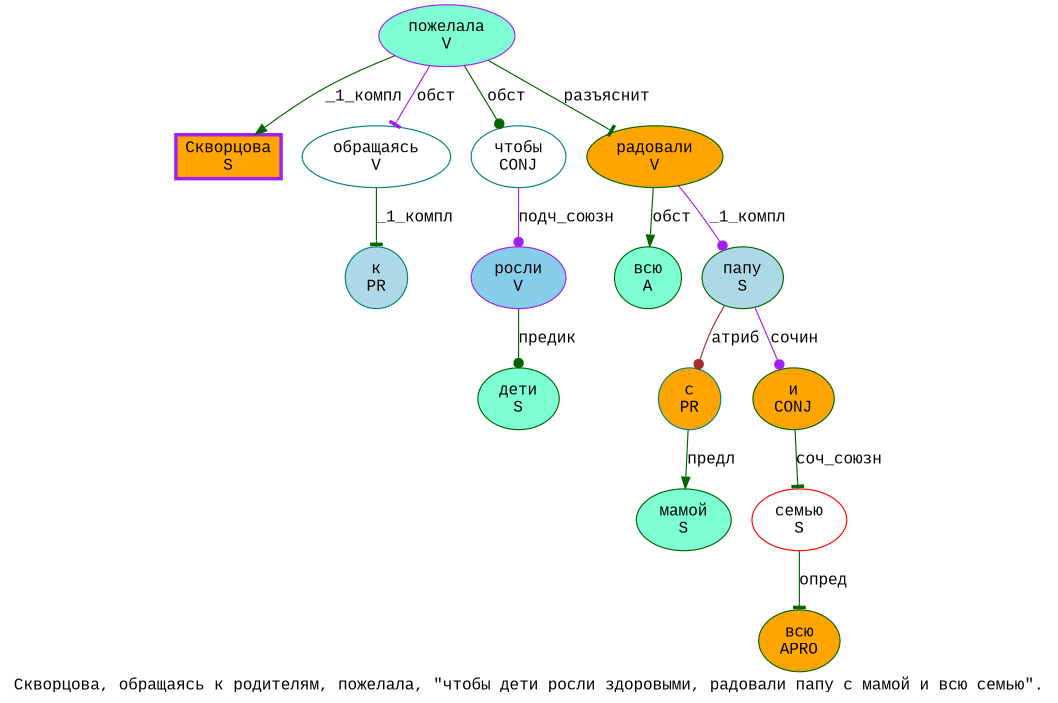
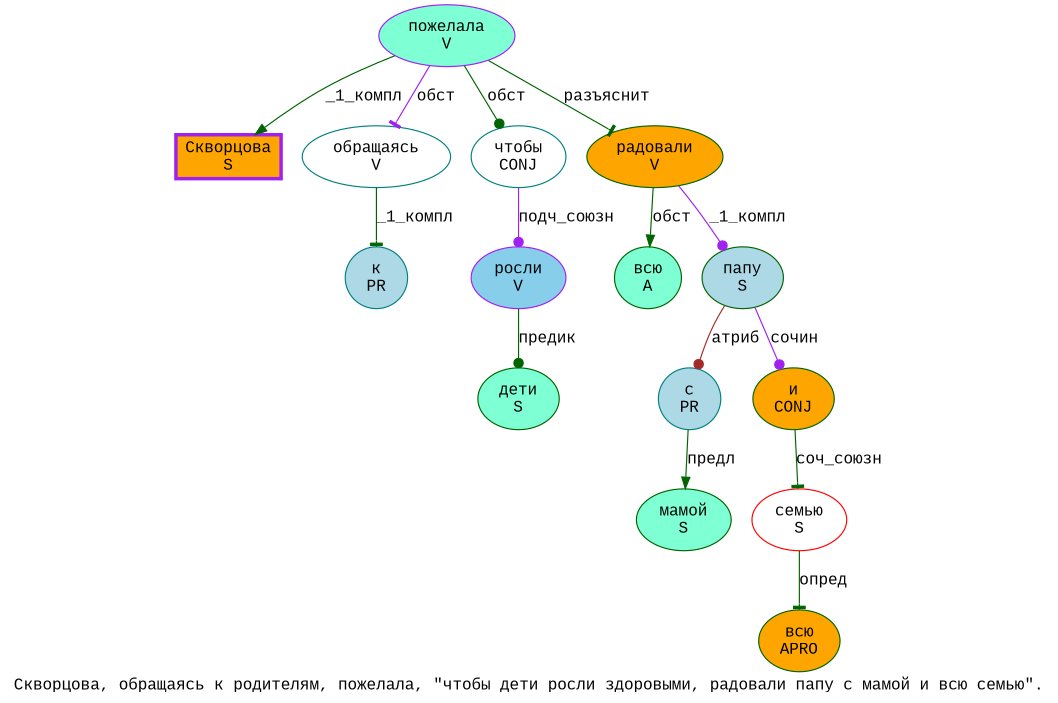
node "с PR": fillcolor orange -> lightblue
